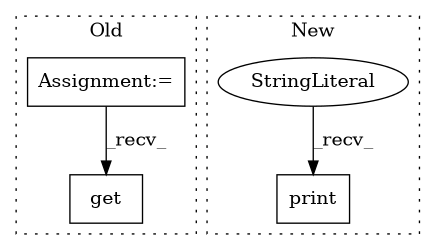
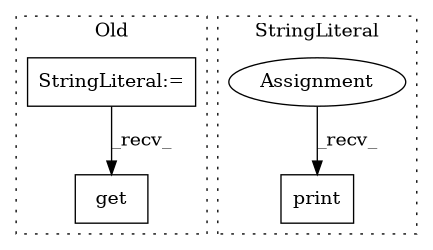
cluster "New": label "New" -> "StringLiteral"
node "Assignment:=": label "Assignment:=" -> "StringLiteral:="
node "StringLiteral": label "StringLiteral" -> "Assignment"
